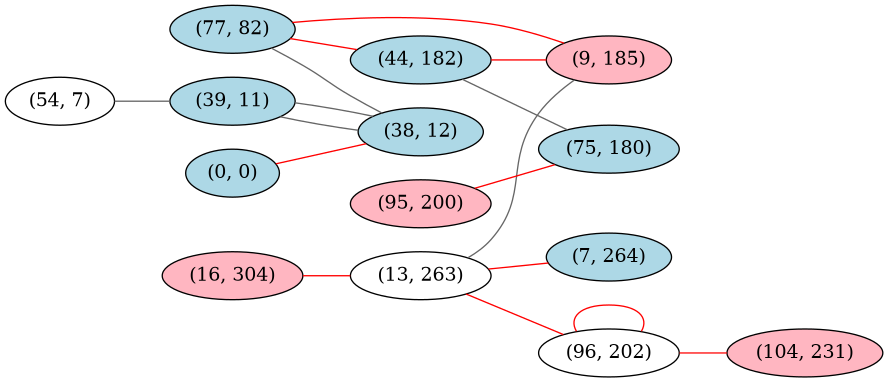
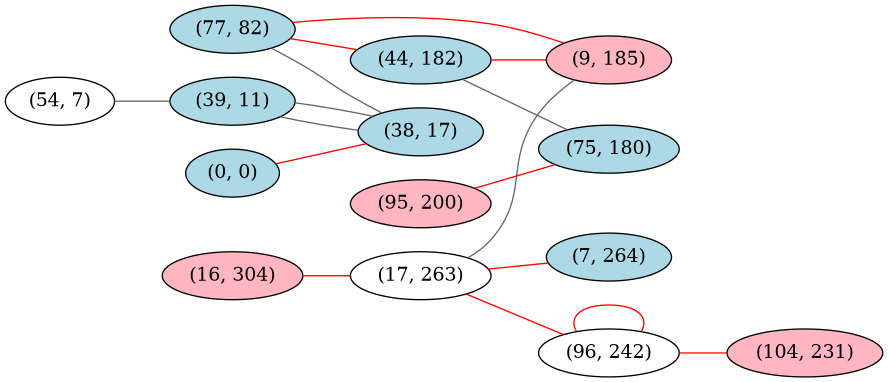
node "(38, 12)": label "(38, 12)" -> "(38, 17)"
node "(13, 263)": label "(13, 263)" -> "(17, 263)"
node "(96, 202)": label "(96, 202)" -> "(96, 242)"
